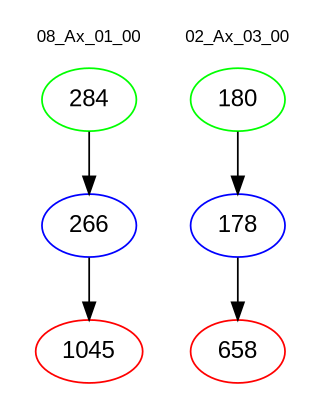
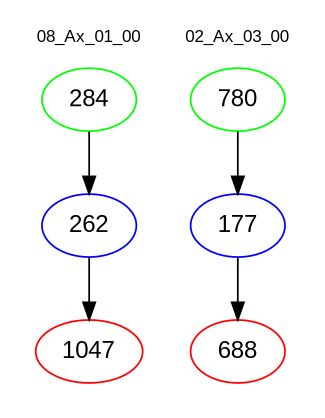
node "180": label "180" -> "780"
node "266": label "266" -> "262"
node "178": label "178" -> "177"
node "1045": label "1045" -> "1047"
node "658": label "658" -> "688"
